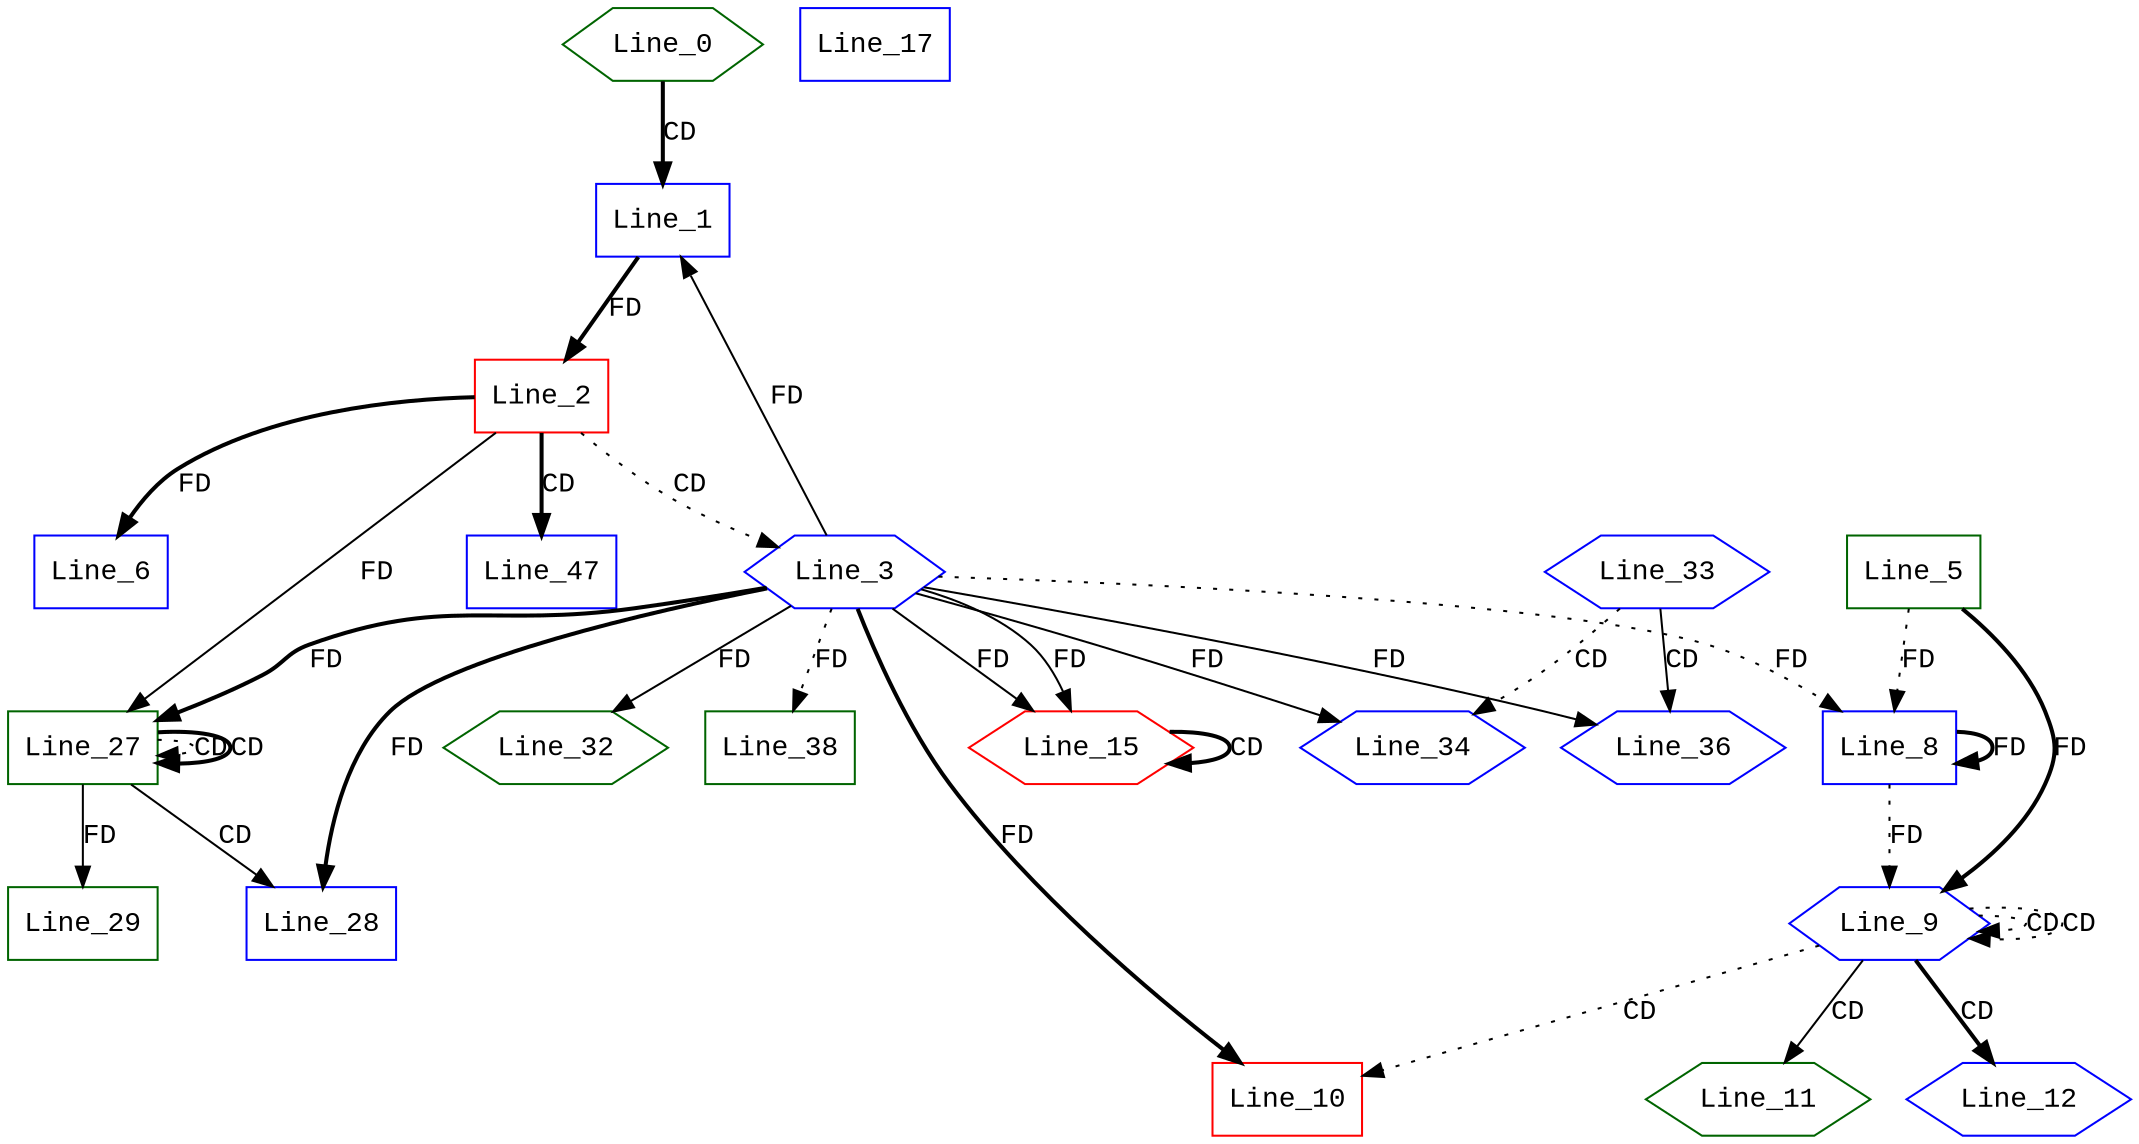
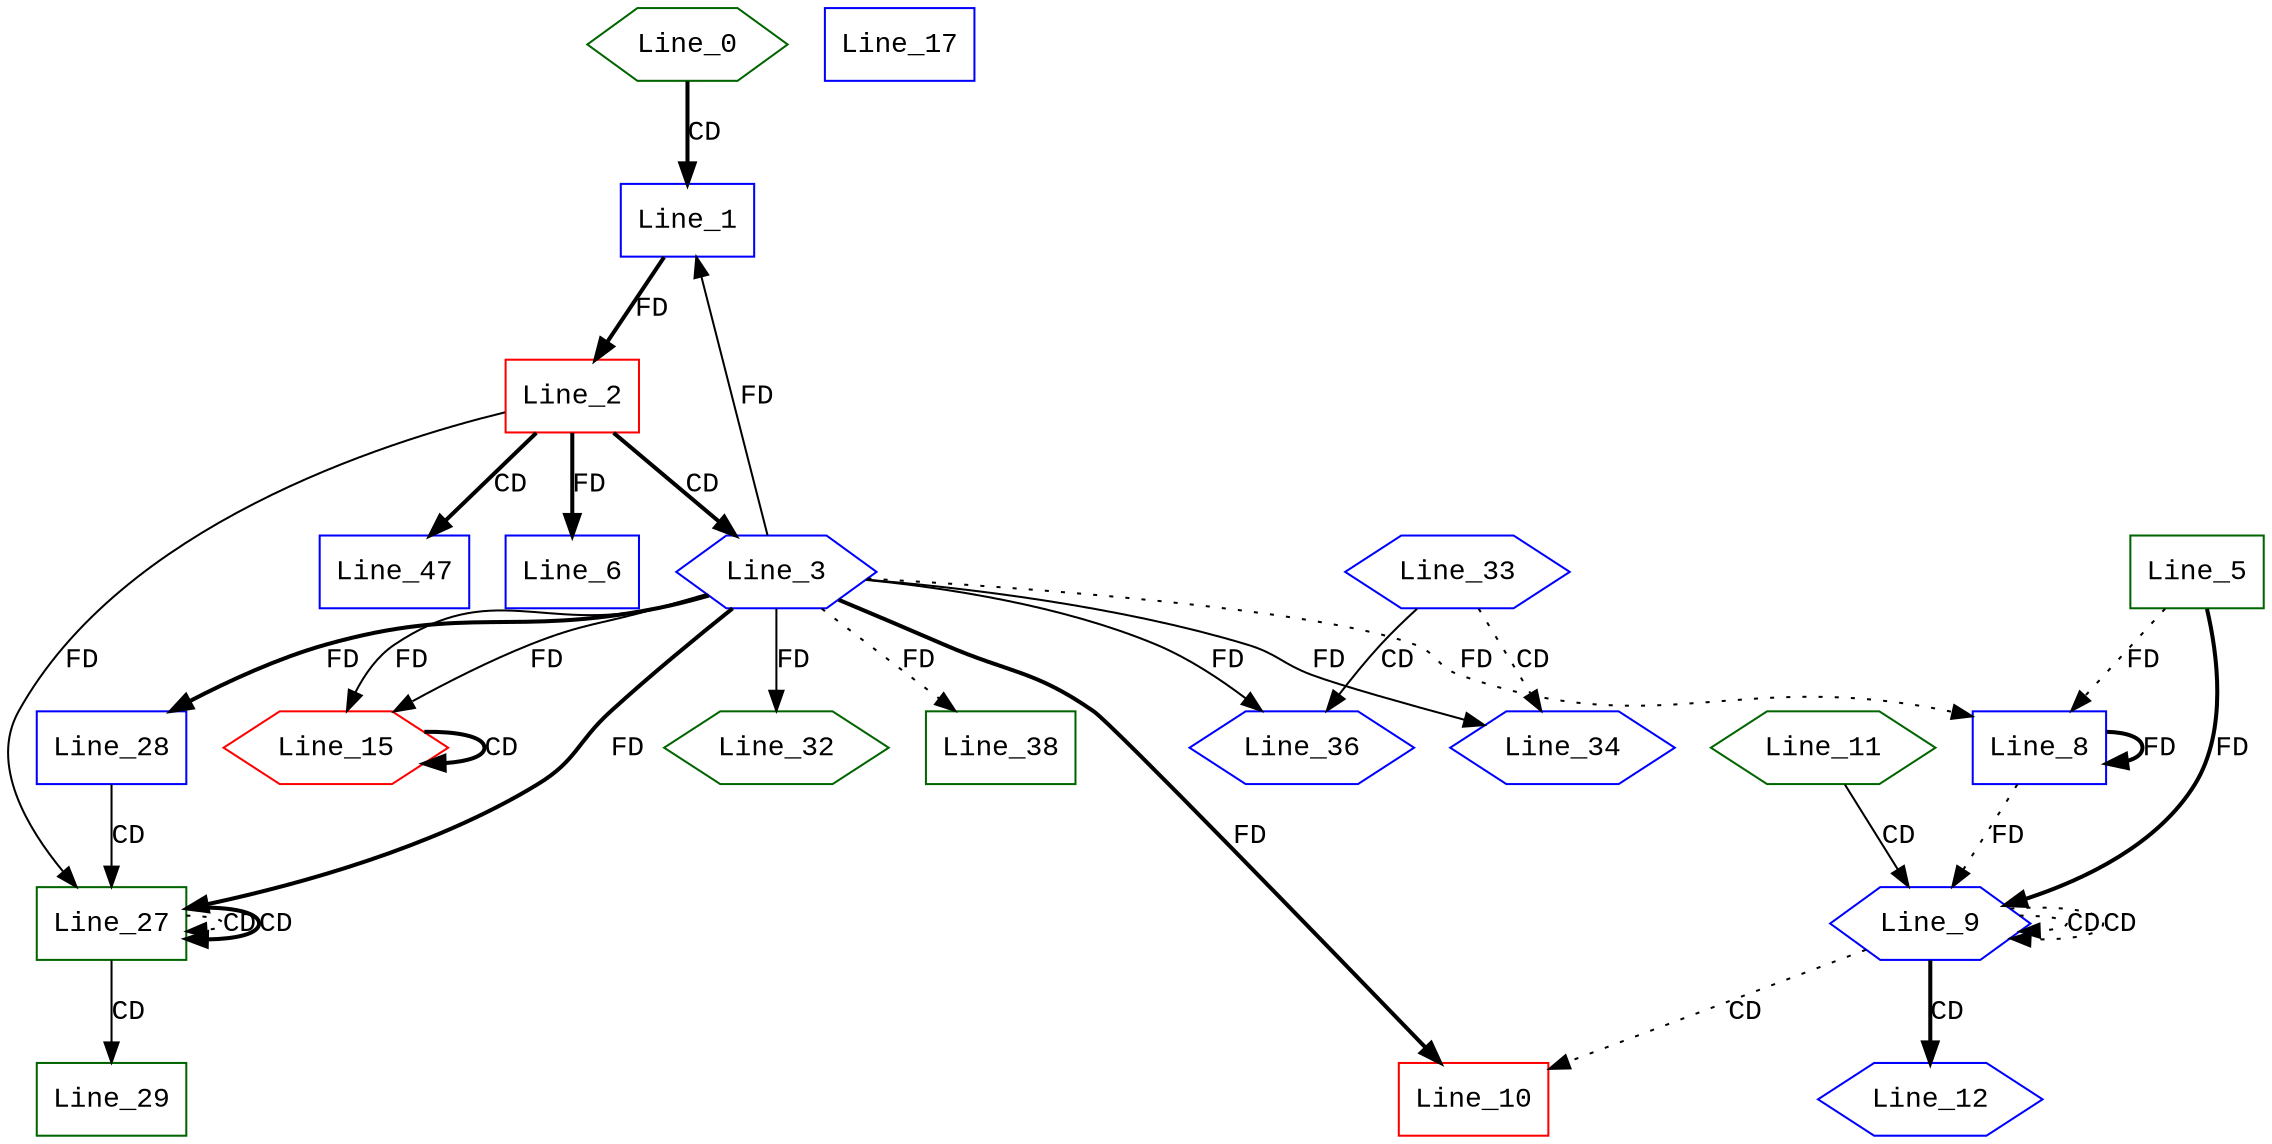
edge "Line_2" -> "Line_3": style dotted -> bold
edge "Line_27" -> "Line_28": reversed
edge "Line_27" -> "Line_29": label "FD" -> "CD"
edge "Line_9" -> "Line_11": reversed
